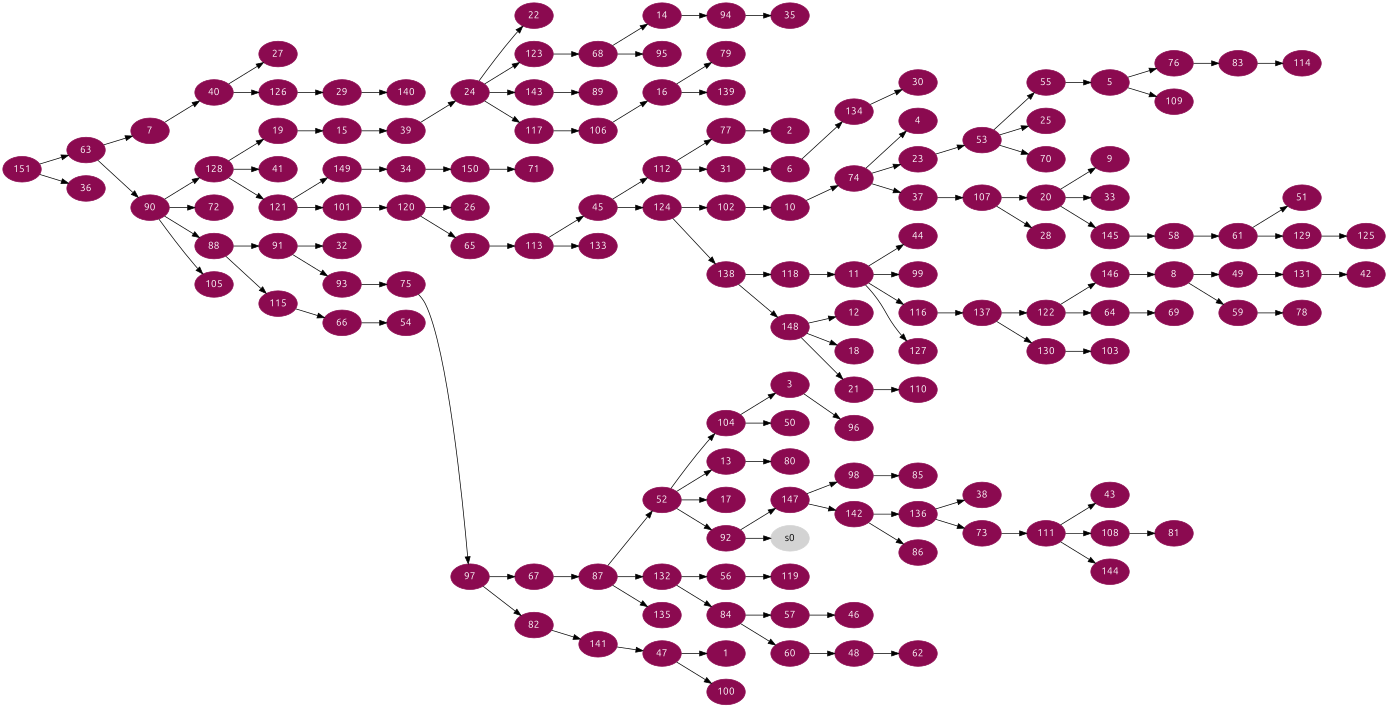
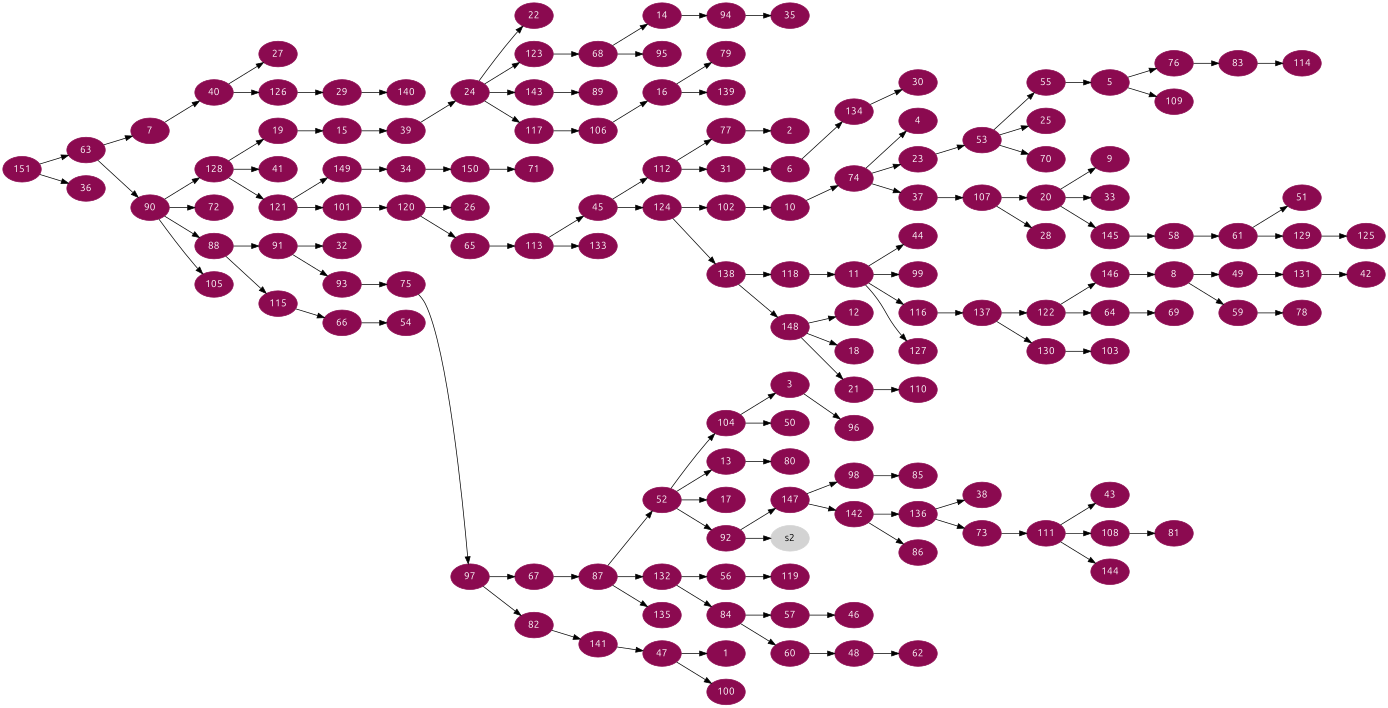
node "s0": label "s0" -> "s2"
